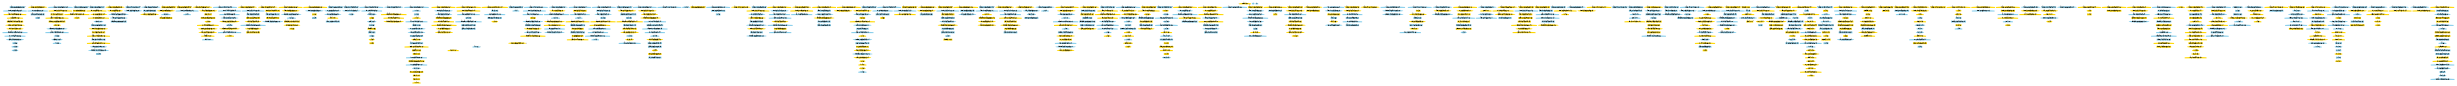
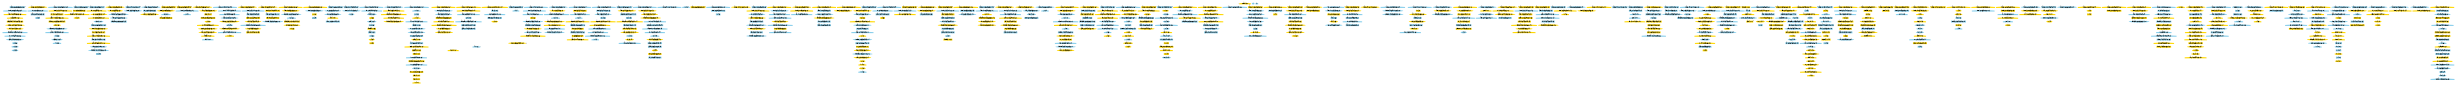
node "('after', 40.55357512908445, 276)": added
